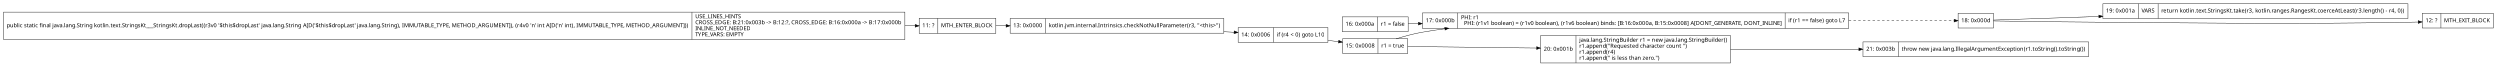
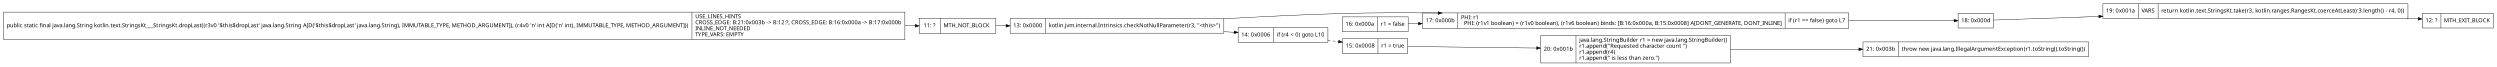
edge "17: 0x000b" -> "18: 0x000d": style dashed -> solid
edge "18: 0x000d" -> "12: ?": now "19: 0x001a" -> "12: ?"
node "11: ?": text "MTH_ENTER_BLOCK" -> "MTH_NOT_BLOCK"
edge "15: 0x0008" -> "17: 0x000b": now "13: 0x0000" -> "17: 0x000b"
edge "14: 0x0006" -> "15: 0x0008": style solid -> dashed
